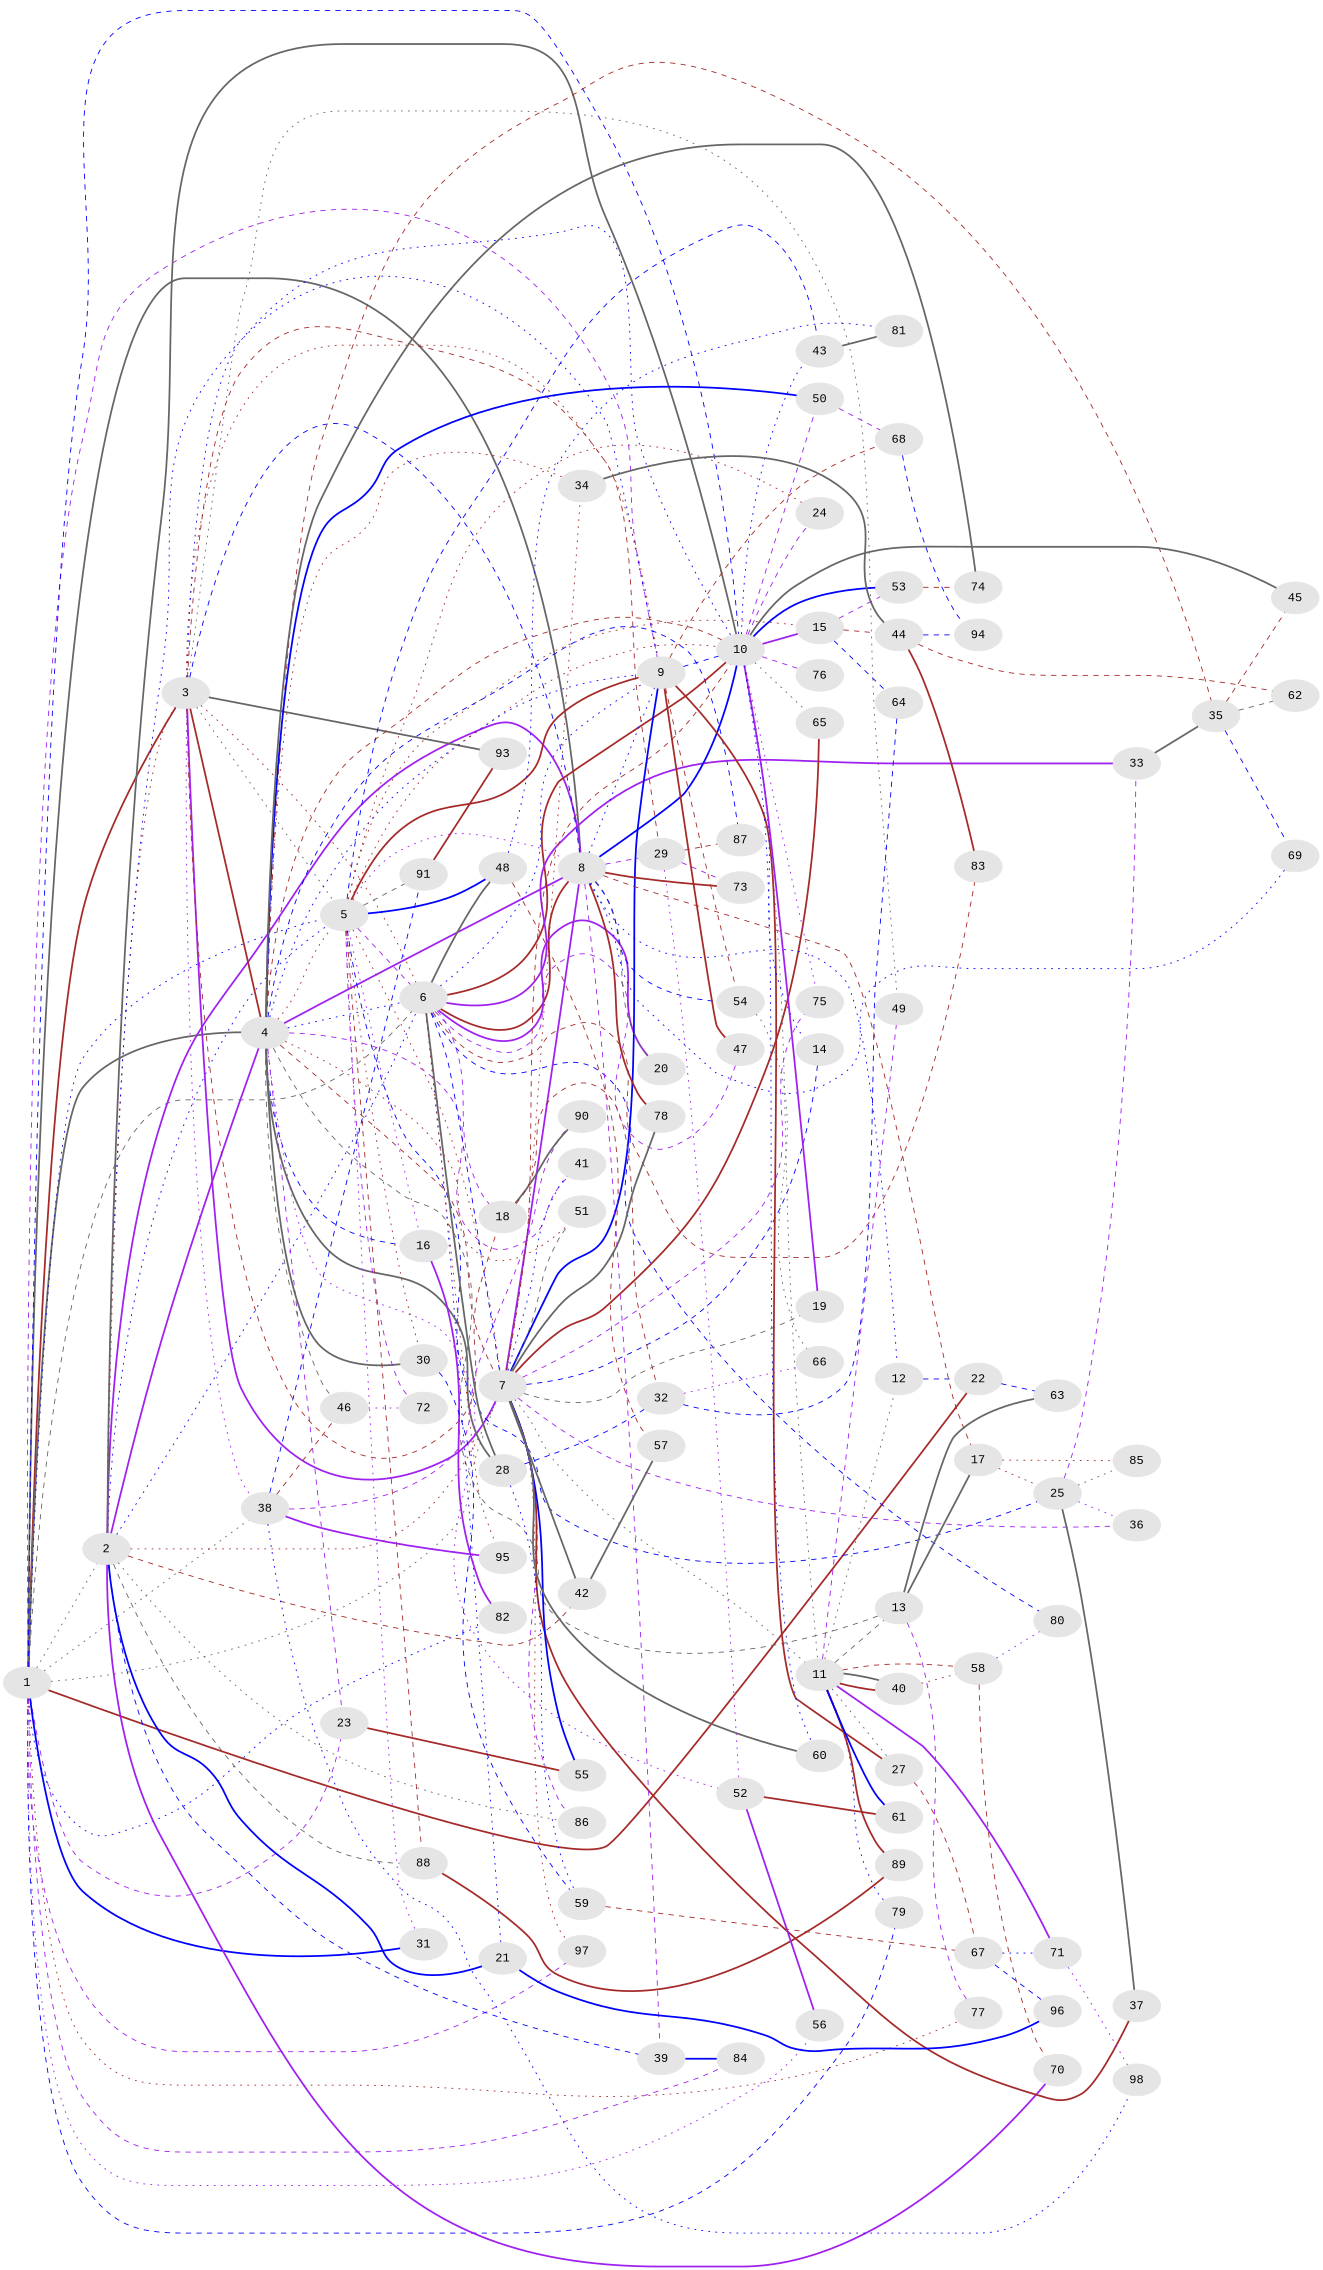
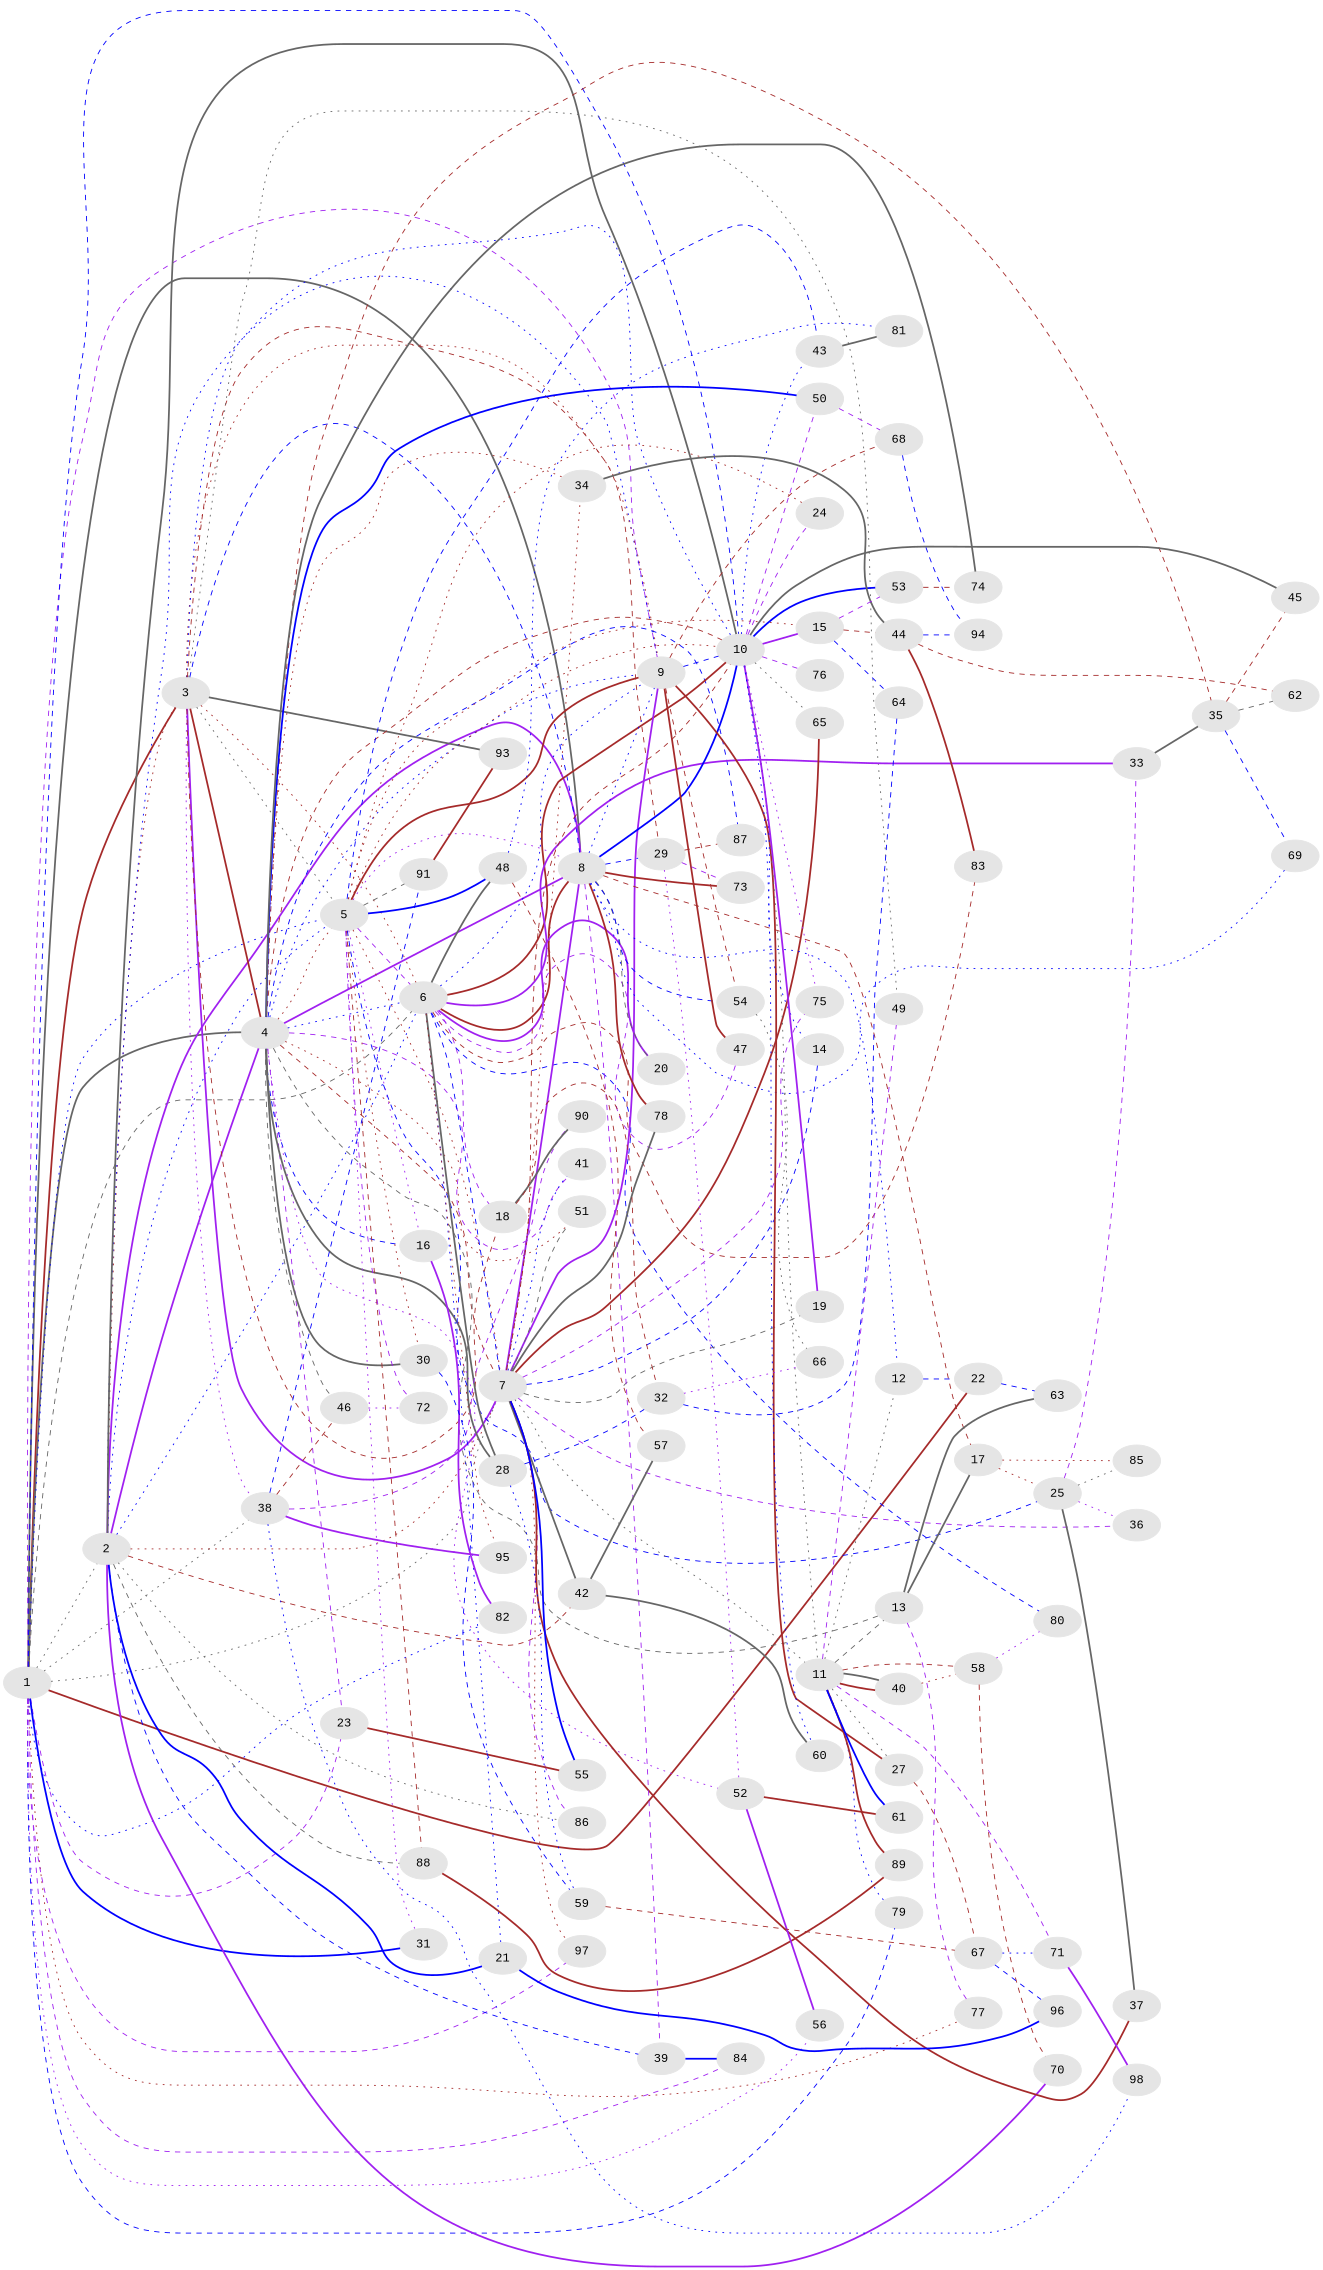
edge "29" -- "8": color purple -> blue
edge "9" -- "7": color blue -> purple
edge "7" -- "60": now "42" -- "60"
edge "11" -- "71": style bold -> dashed
edge "71" -- "98": style dotted -> bold
